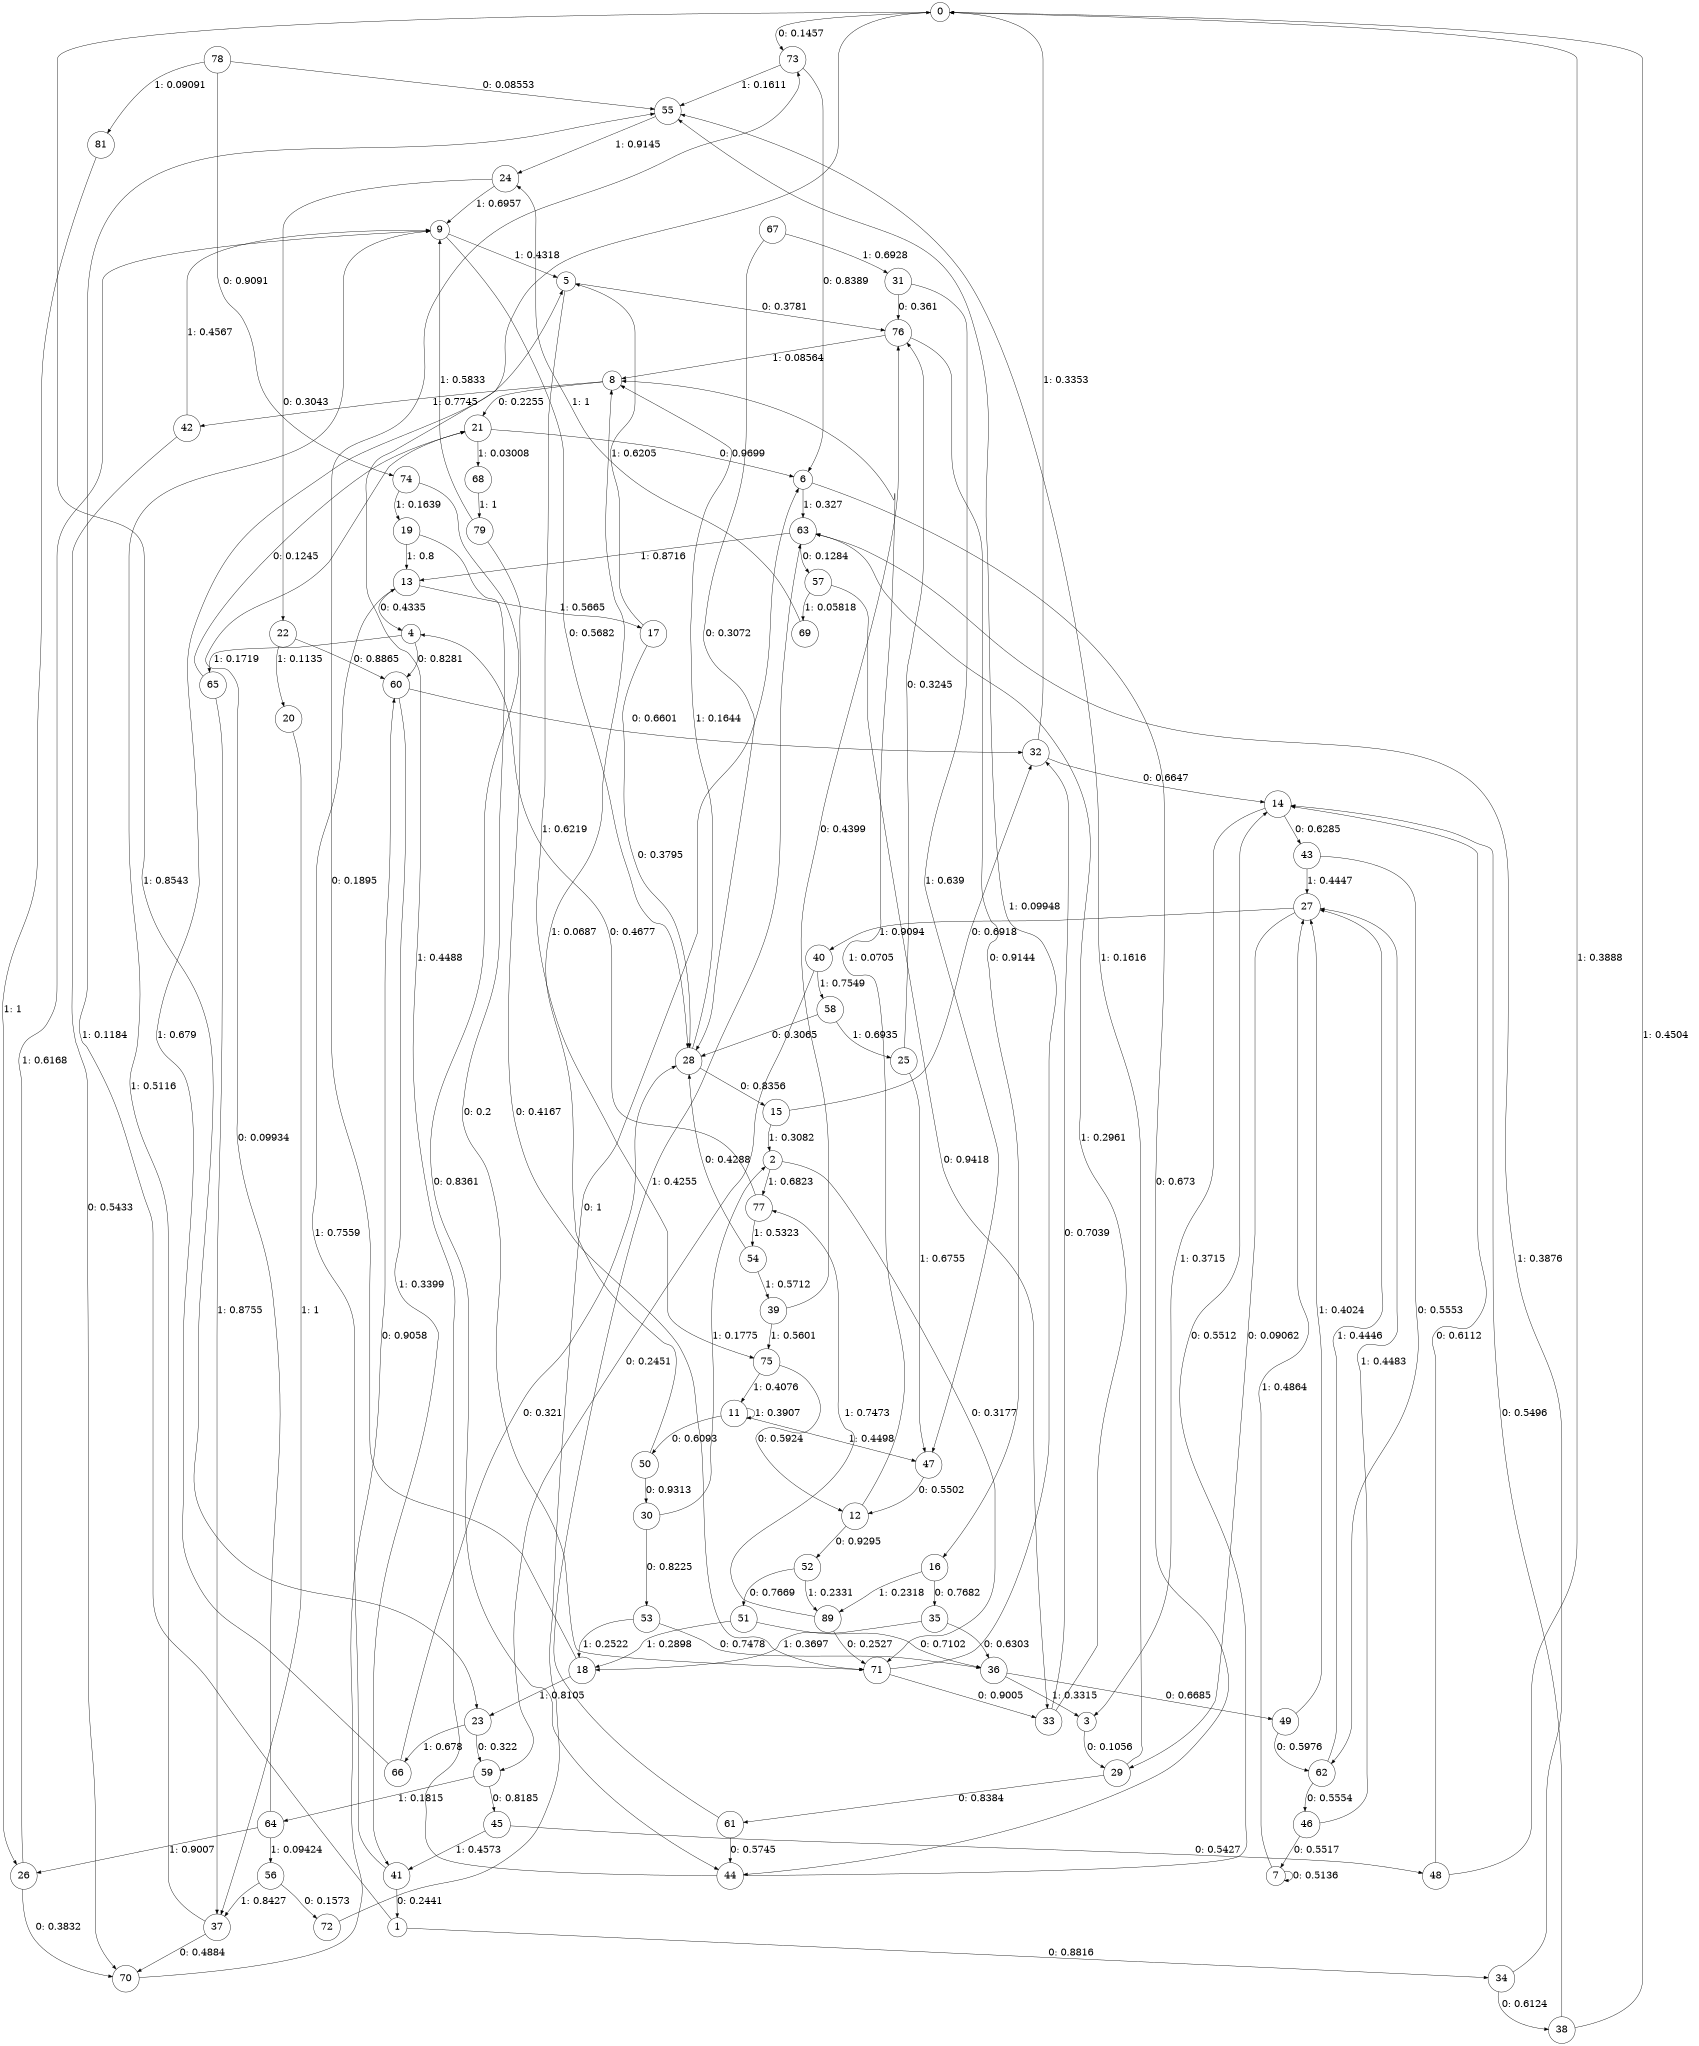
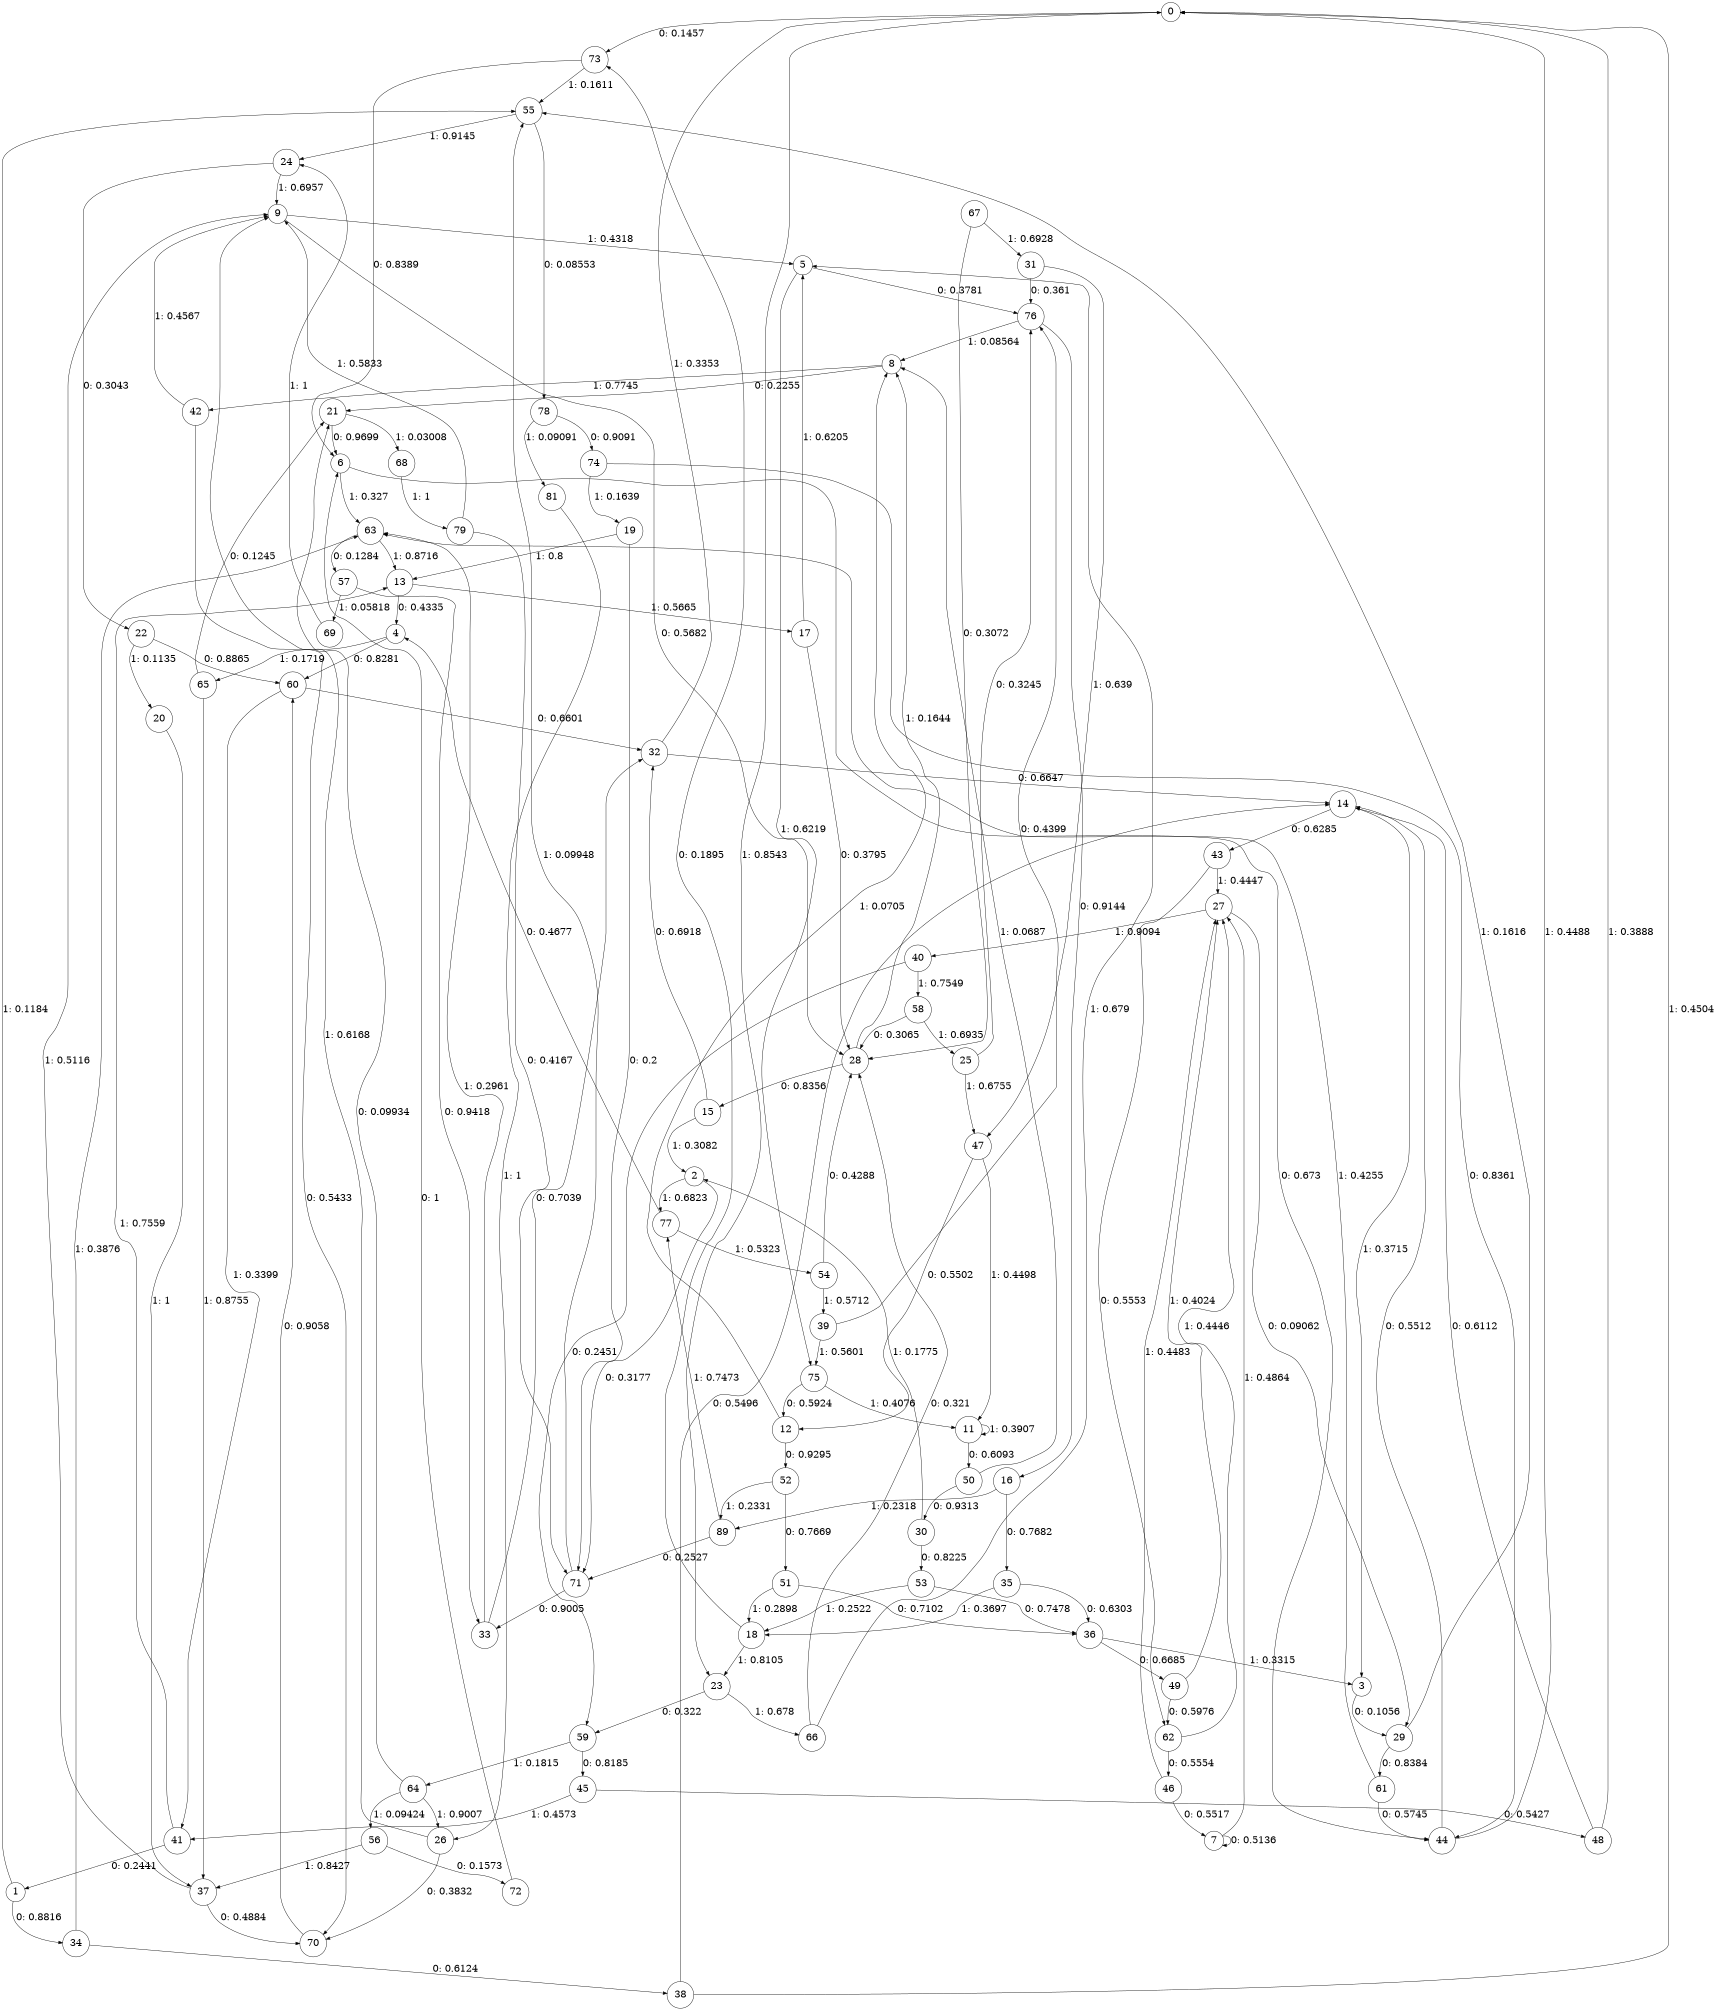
edge "78" -> "55": reversed
edge "11" -> "47": reversed
